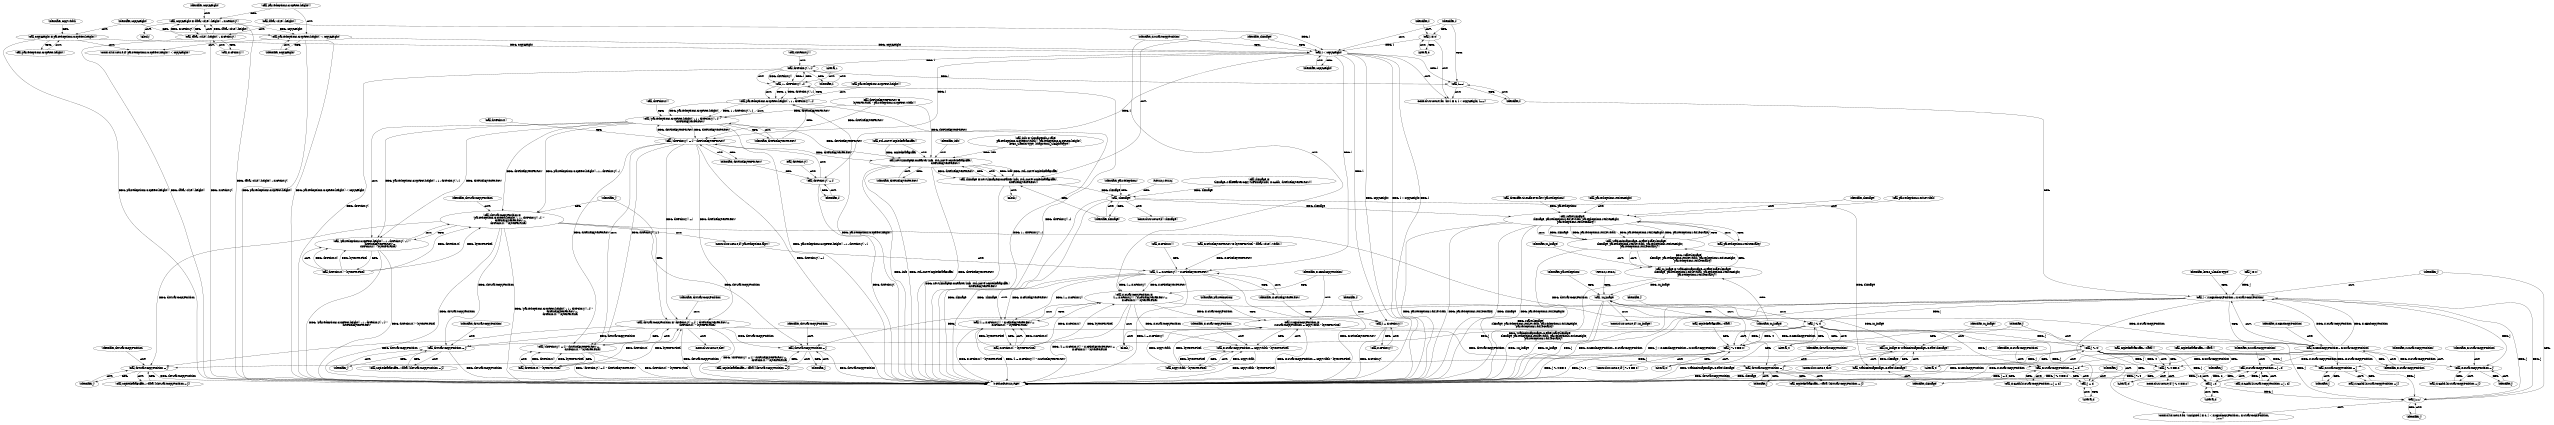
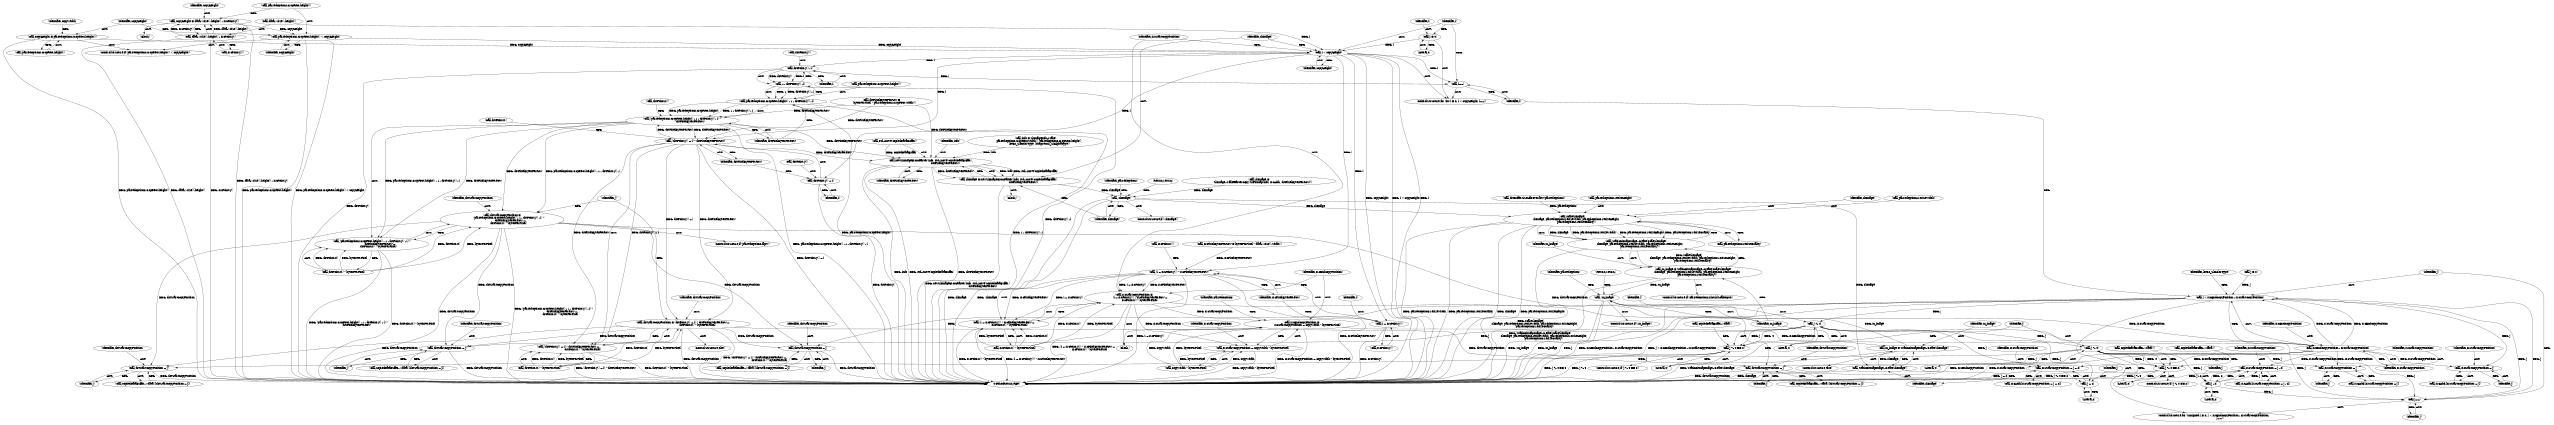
node "(Literal,1)": removed
edge "(ControlStructure,if (parsedOptions.flipY))" -> "(Call,(i + srcPoint.y()) * srcPixelBytesPerRow)": now "(Call,i + srcPoint.y())" -> "(Call,(i + srcPoint.y()) * srcPixelBytesPerRow)"
node "(ControlStructure,if (parsedOptions.shouldScaleInput))": added
